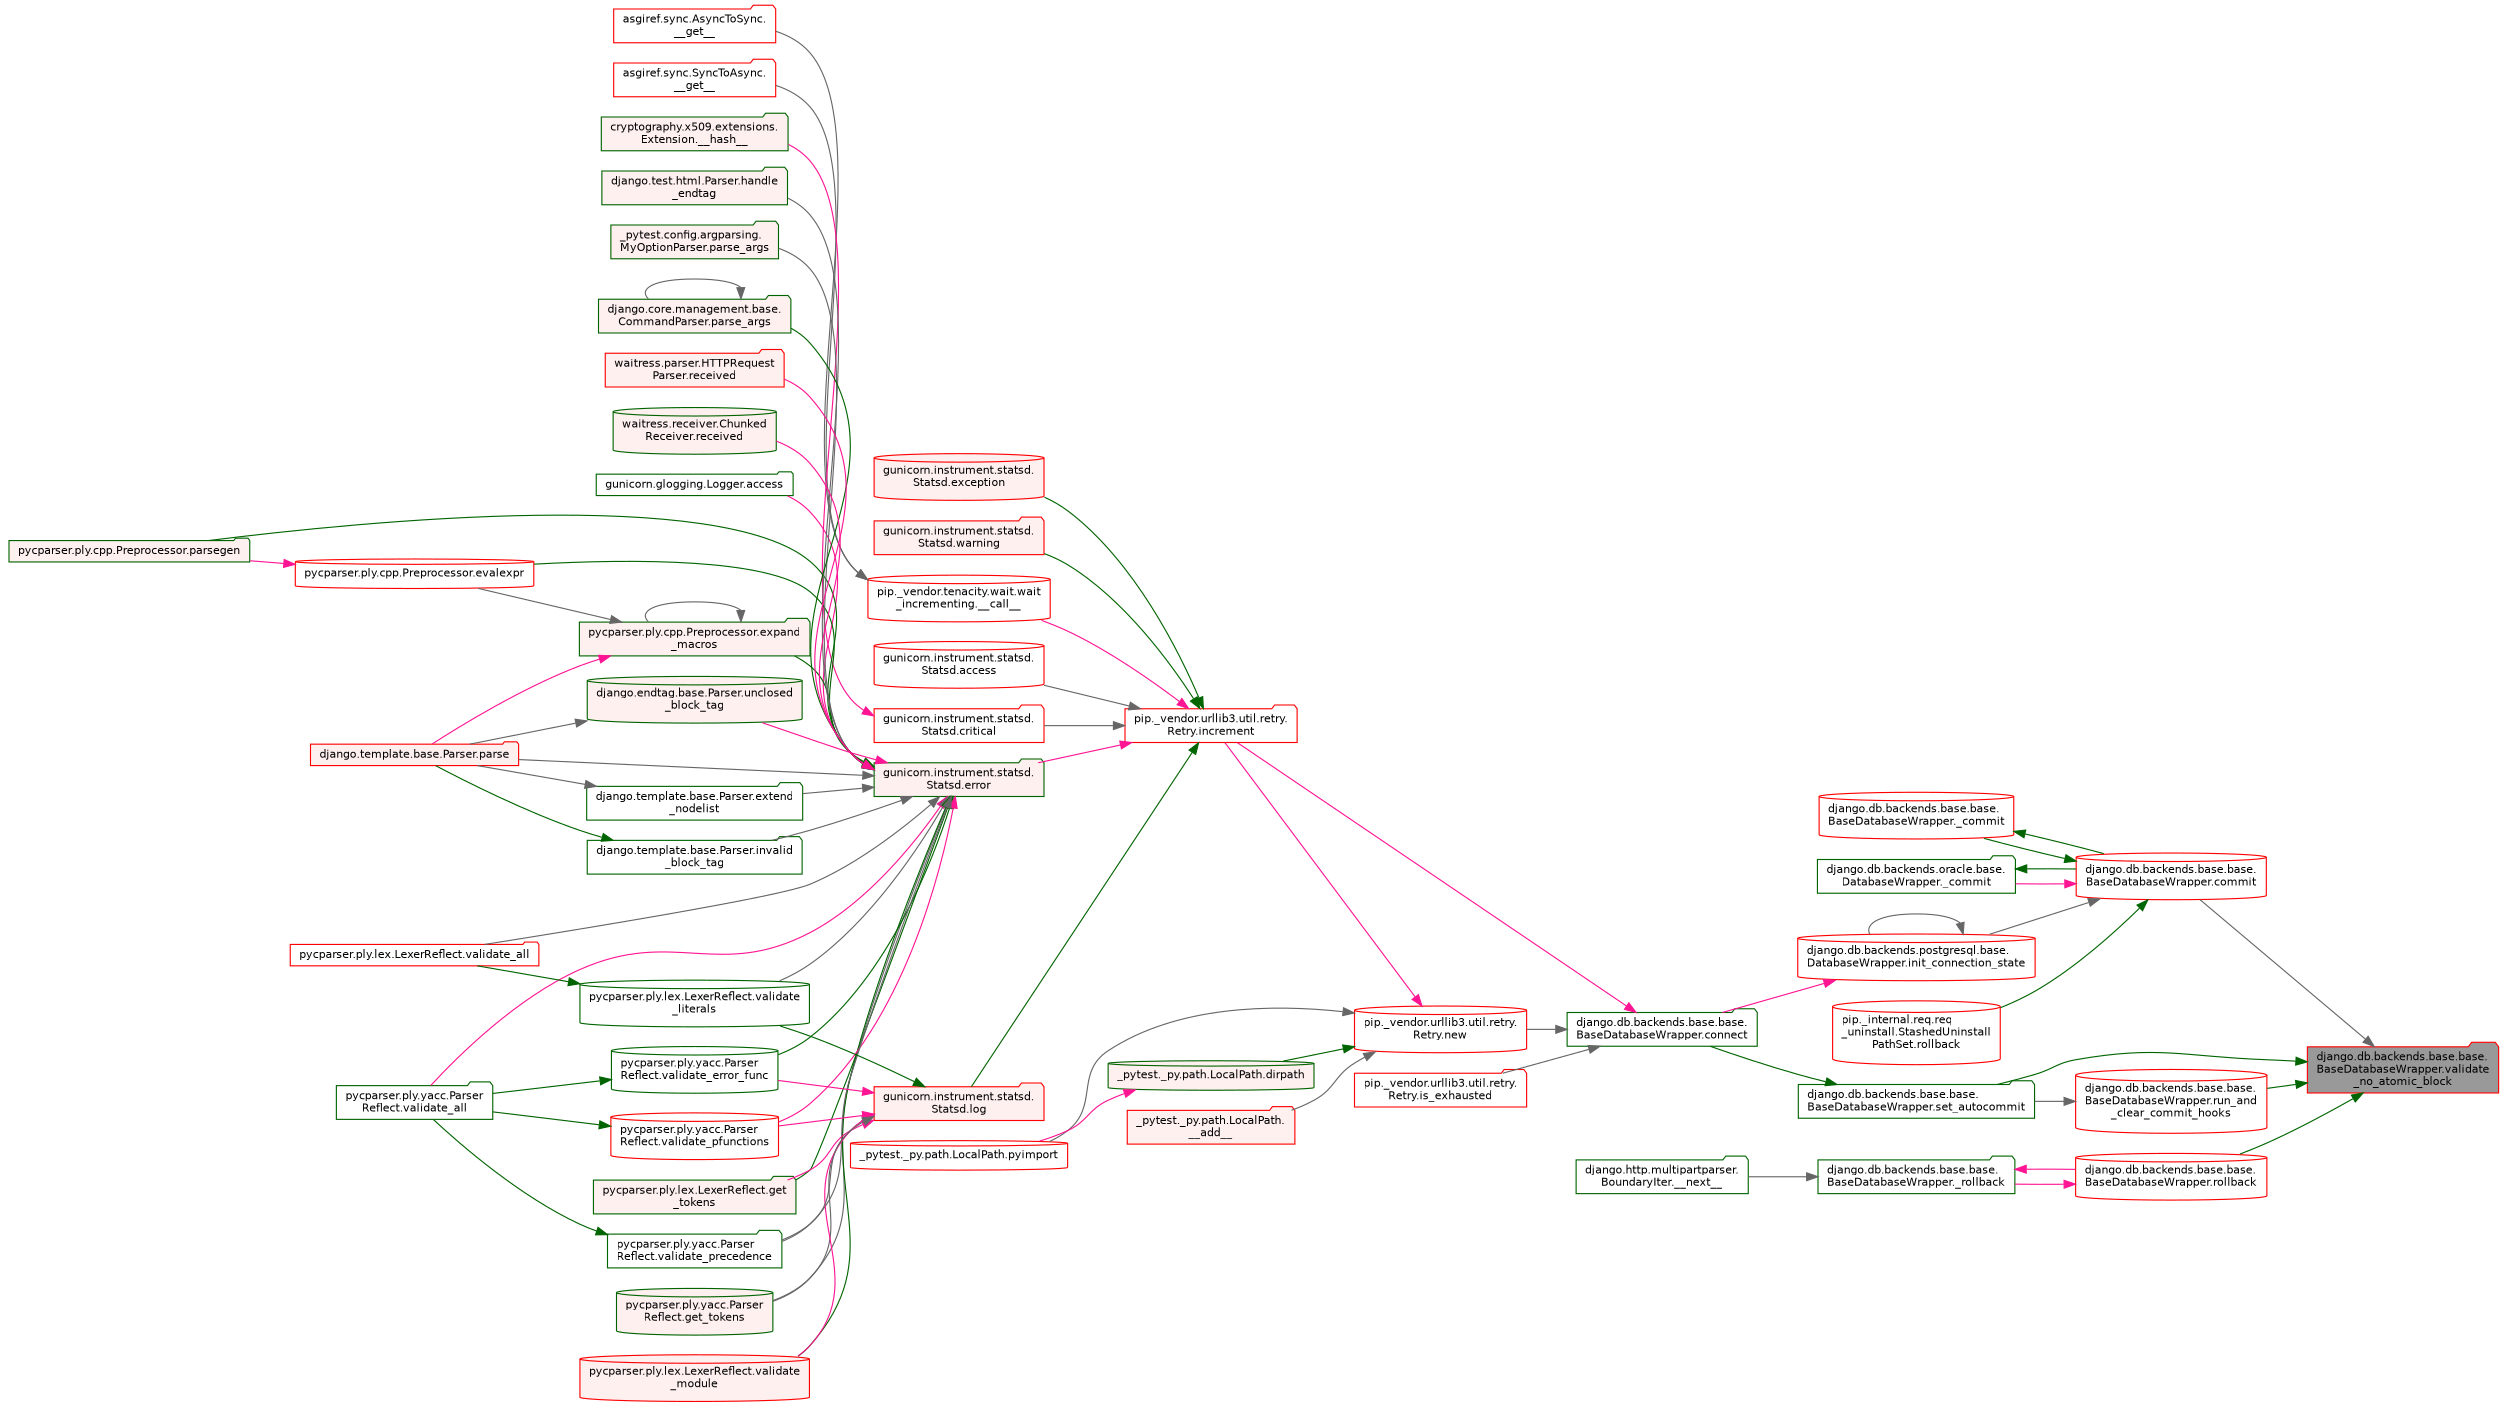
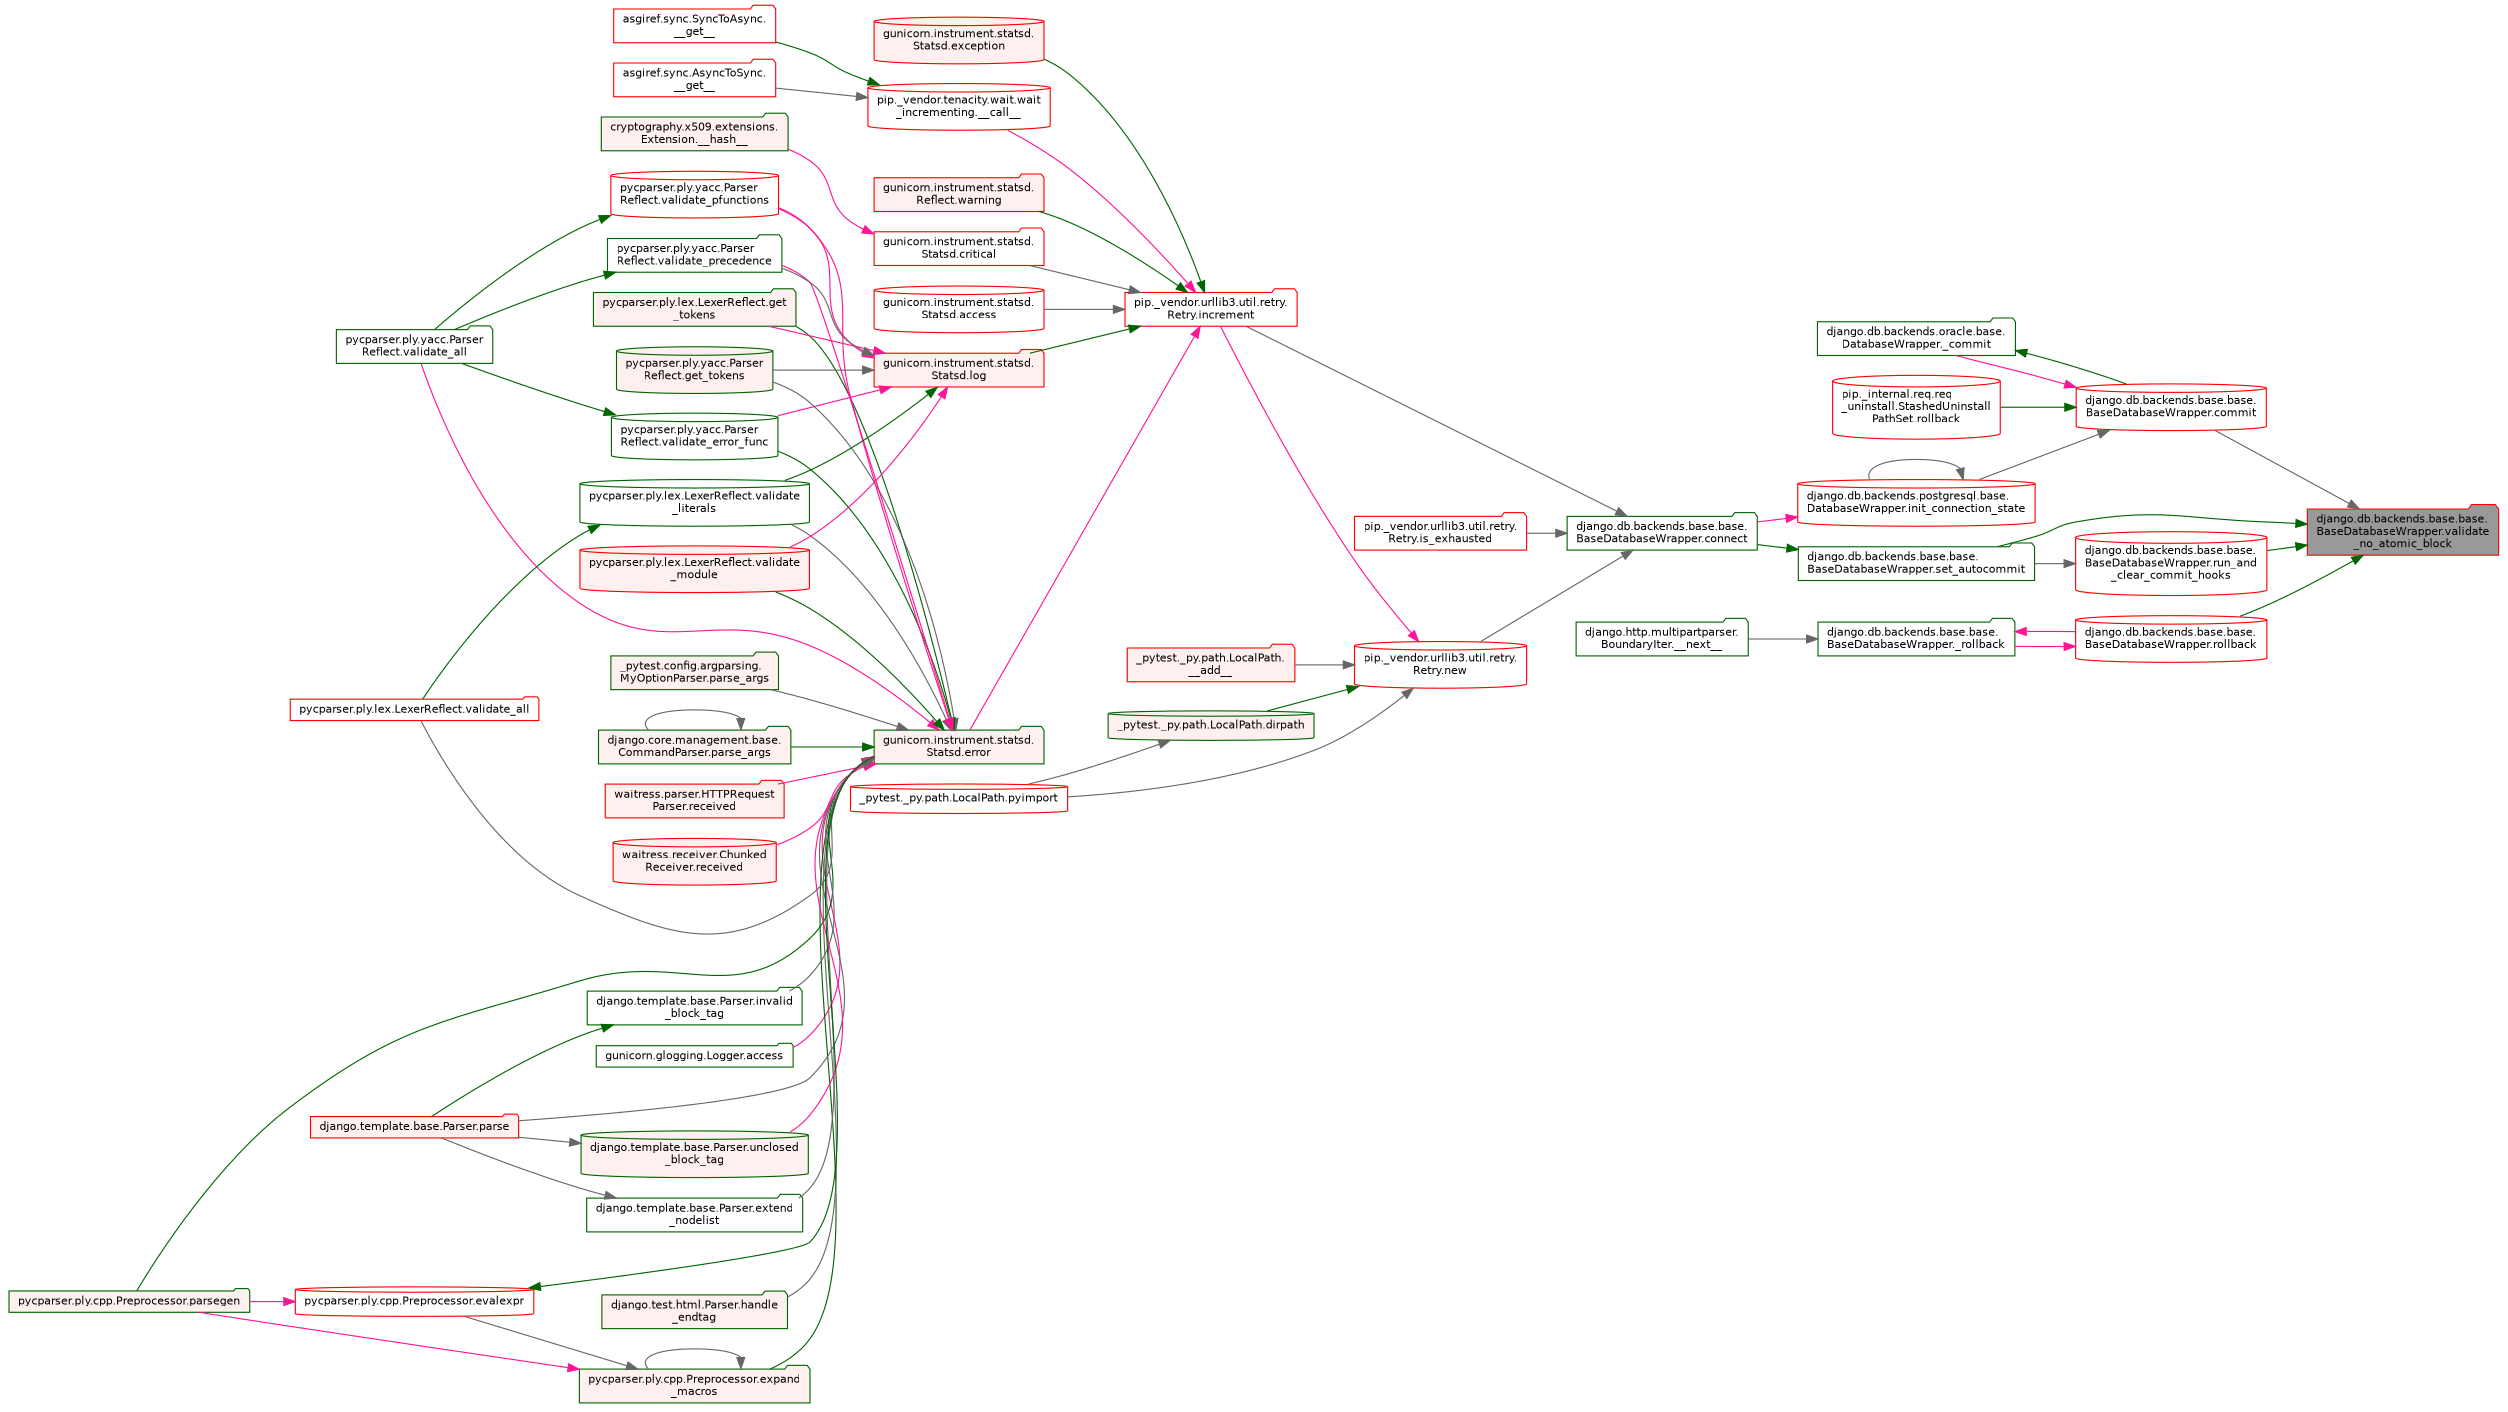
edge "asgiref.sync.SyncToAsync. __get__" -> "pip._vendor.tenacity.wait.wait _incrementing.__call__": color gray40 -> darkgreen
node "waitress.receiver.Chunked Receiver.received": color darkgreen -> red
node "gunicorn.instrument.statsd. Statsd.warning": label "gunicorn.instrument.statsd. Statsd.warning" -> "gunicorn.instrument.statsd. Reflect.warning"
edge "pycparser.ply.cpp.Preprocessor.evalexpr" -> "gunicorn.instrument.statsd. Statsd.error": reversed
edge "django.template.base.Parser.parse" -> "pycparser.ply.cpp.Preprocessor.expand _macros": now "pycparser.ply.cpp.Preprocessor.parsegen" -> "pycparser.ply.cpp.Preprocessor.expand _macros"
node "django.endtag.base.Parser.unclosed _block_tag": label "django.endtag.base.Parser.unclosed _block_tag" -> "django.template.base.Parser.unclosed _block_tag"
node "django.db.backends.base.base. BaseDatabaseWrapper._commit": removed
edge "pip._vendor.urllib3.util.retry. Retry.increment" -> "django.db.backends.base.base. BaseDatabaseWrapper.connect": color deeppink -> gray40
edge "pycparser.ply.yacc.Parser Reflect.validate_precedence" -> "gunicorn.instrument.statsd. Statsd.error": color gray40 -> deeppink
edge "_pytest._py.path.LocalPath.pyimport" -> "_pytest._py.path.LocalPath.dirpath": color deeppink -> gray40
